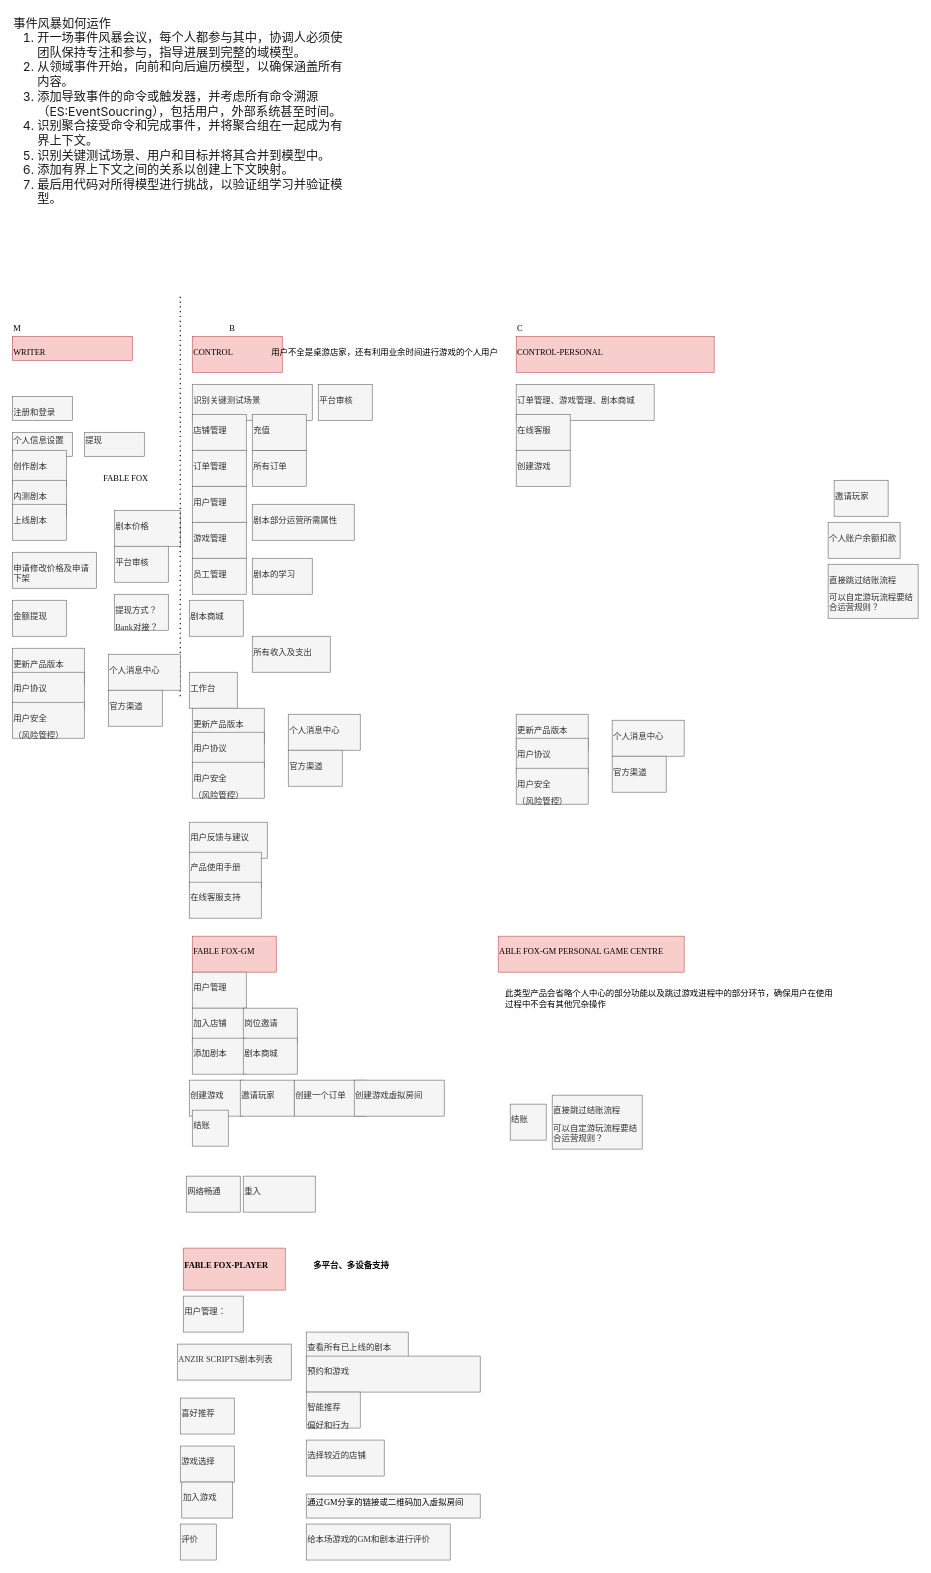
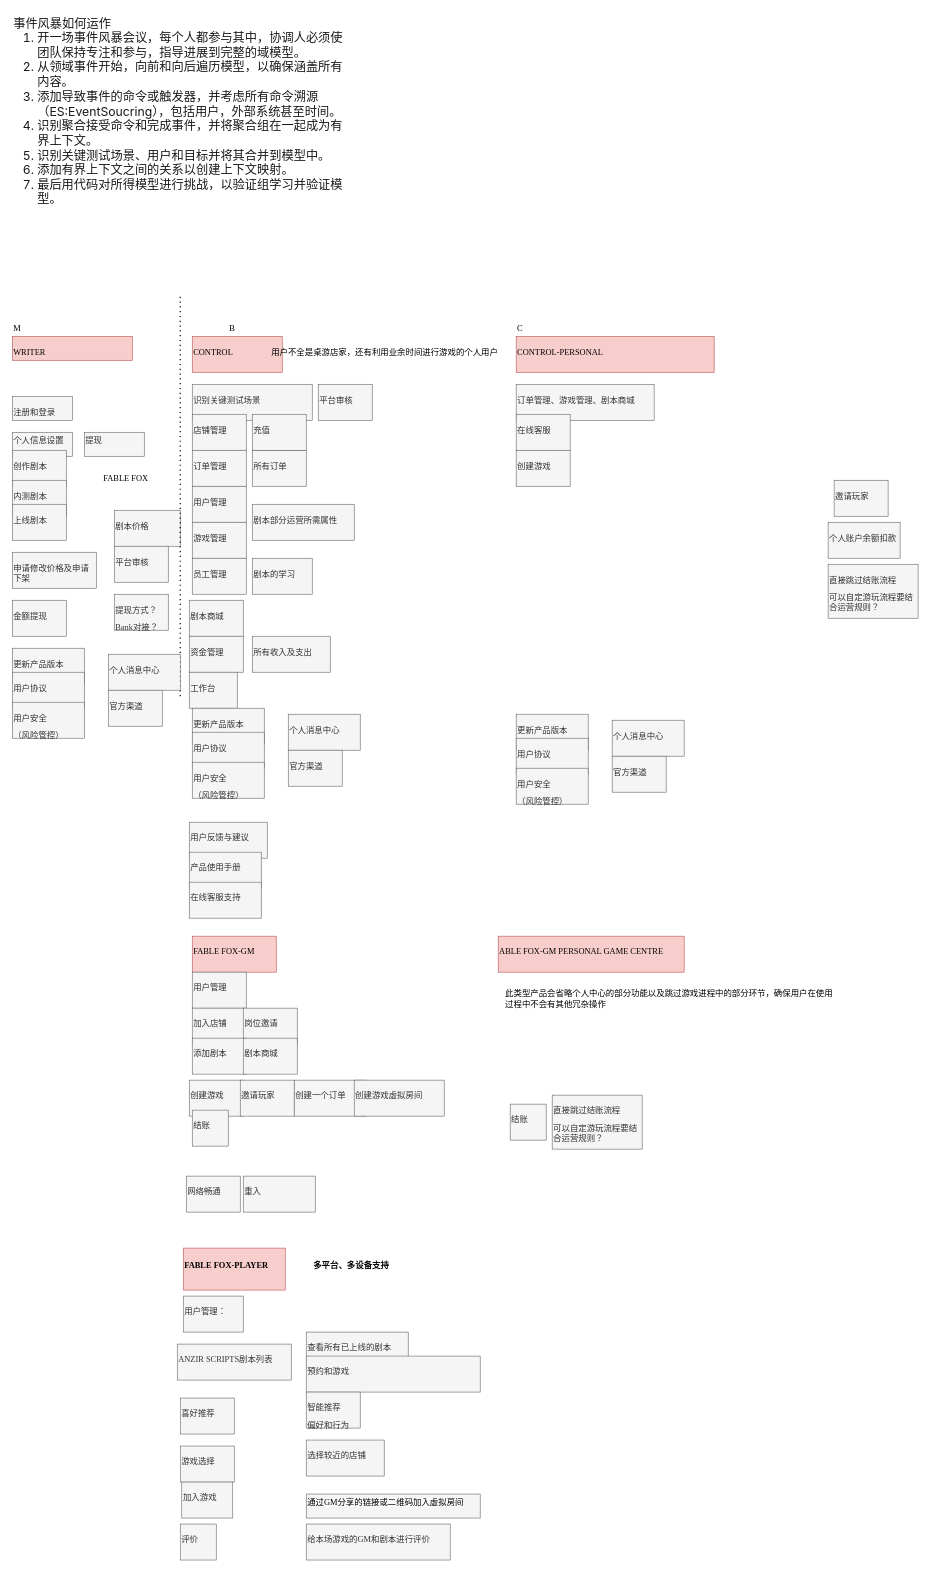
node "资金管理": added
